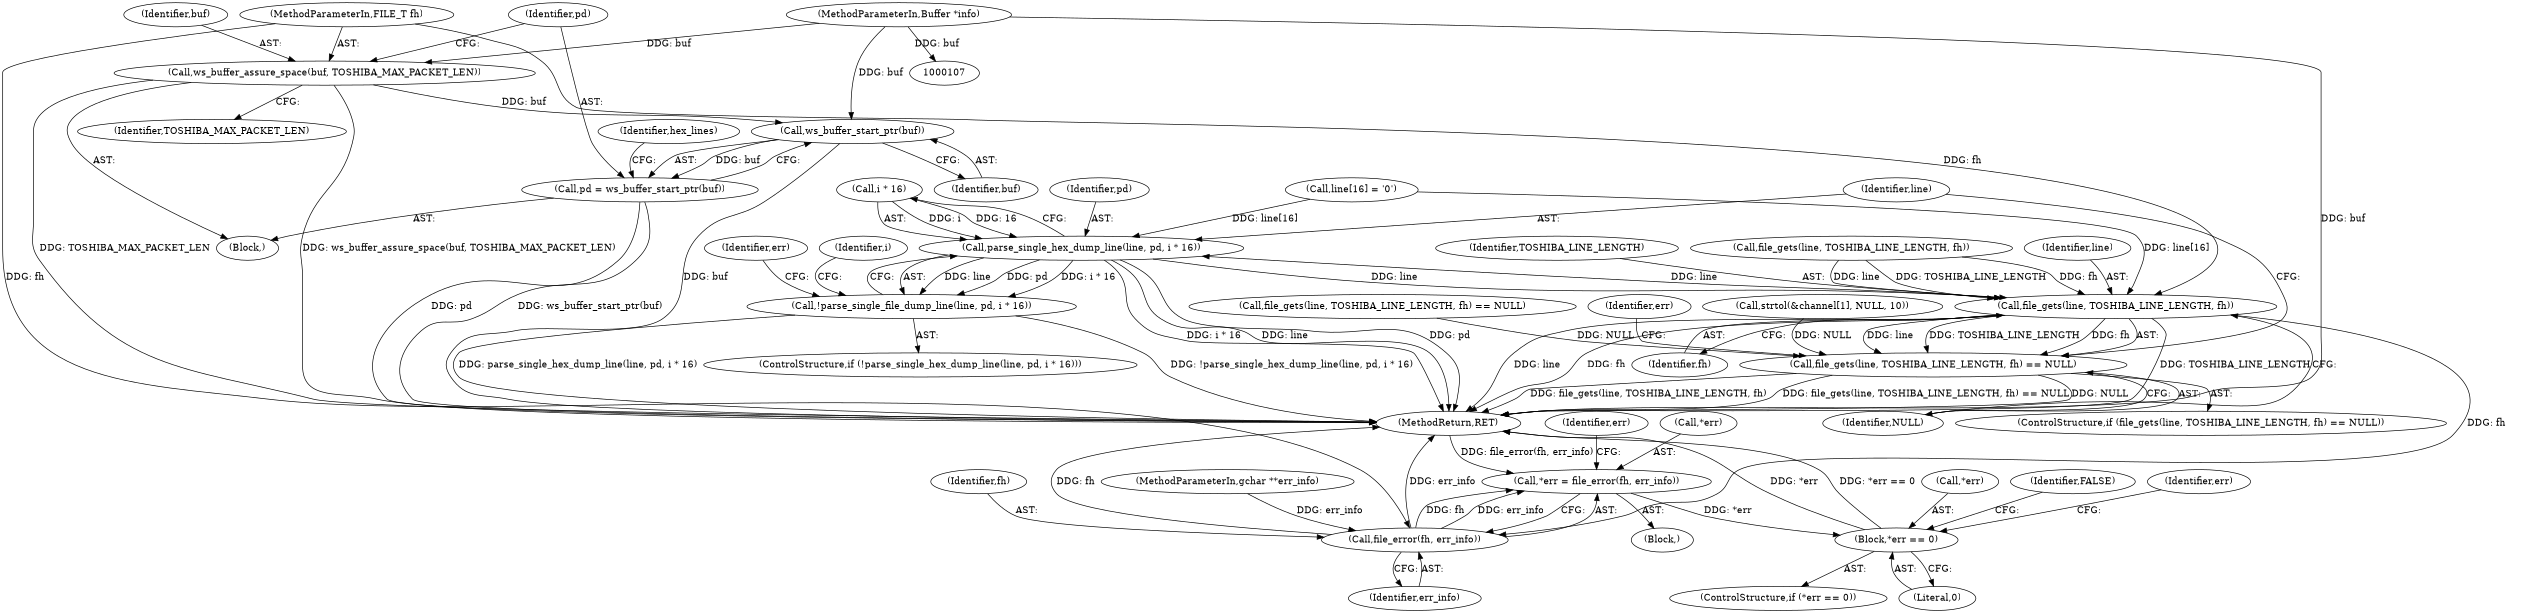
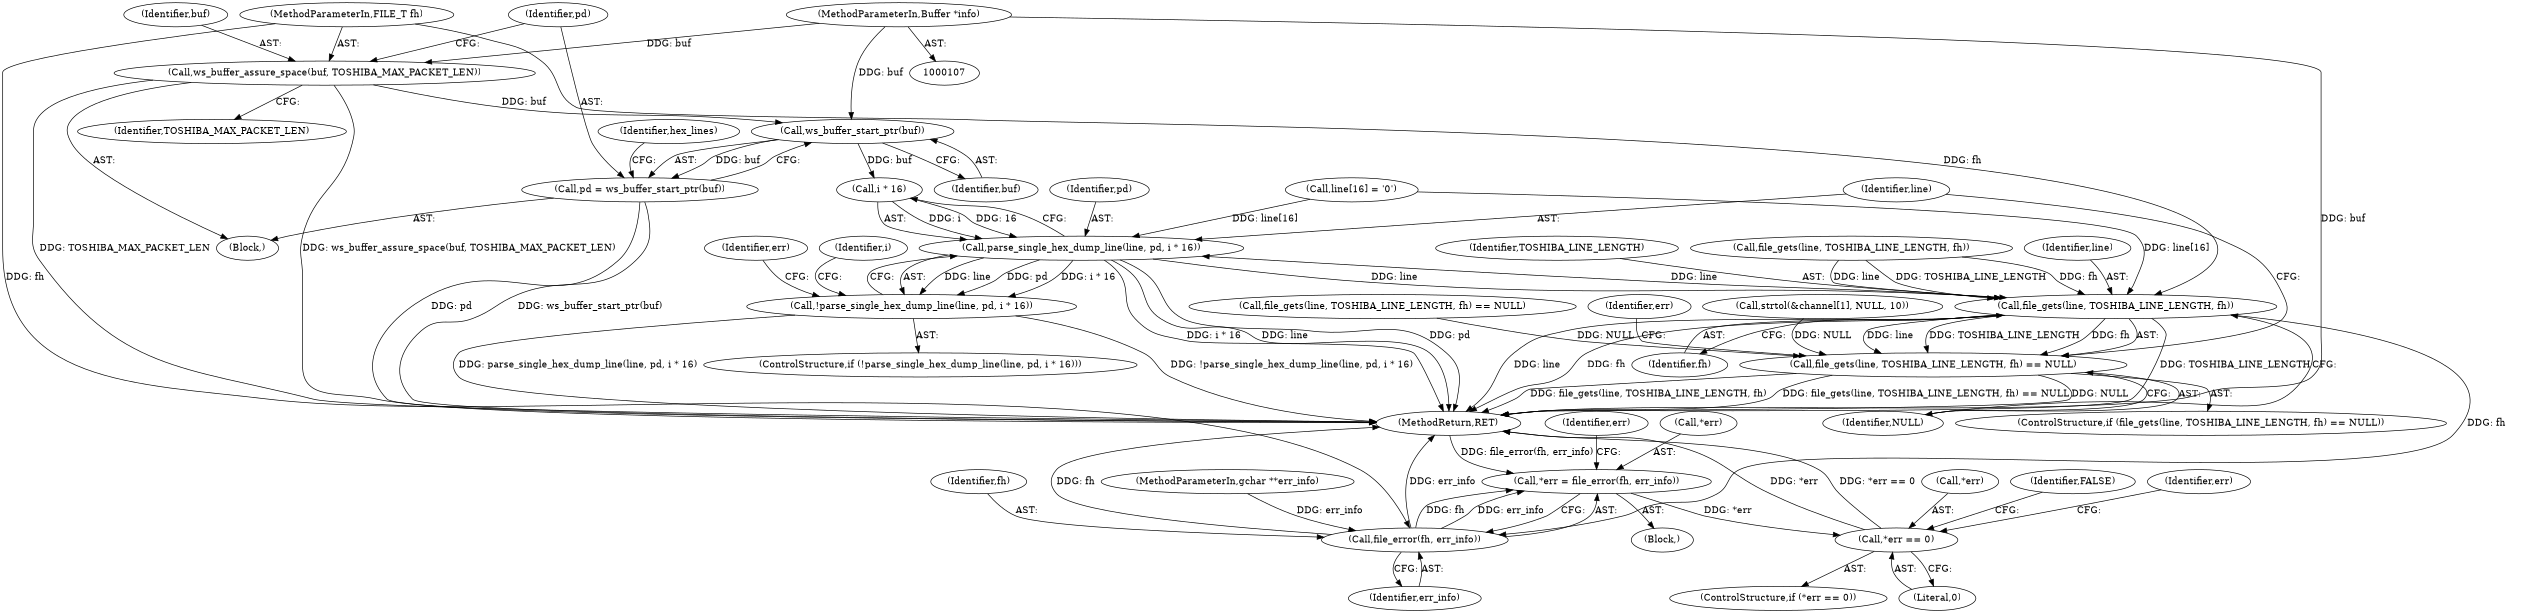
edge "(MethodParameterIn,Buffer *info)" -> "1000107": label "DDG: buf" -> "AST: "
node "(Call,!parse_single_file_dump_line(line, pd, i * 16))": label "(Call,!parse_single_file_dump_line(line, pd, i * 16))" -> "(Call,!parse_single_hex_dump_line(line, pd, i * 16))"
edge "(Call,ws_buffer_start_ptr(buf))" -> "(MethodReturn,RET)": now "(Call,ws_buffer_start_ptr(buf))" -> "(Call,i * 16)"
node "(Block,*err == 0)": label "(Block,*err == 0)" -> "(Call,*err == 0)"
